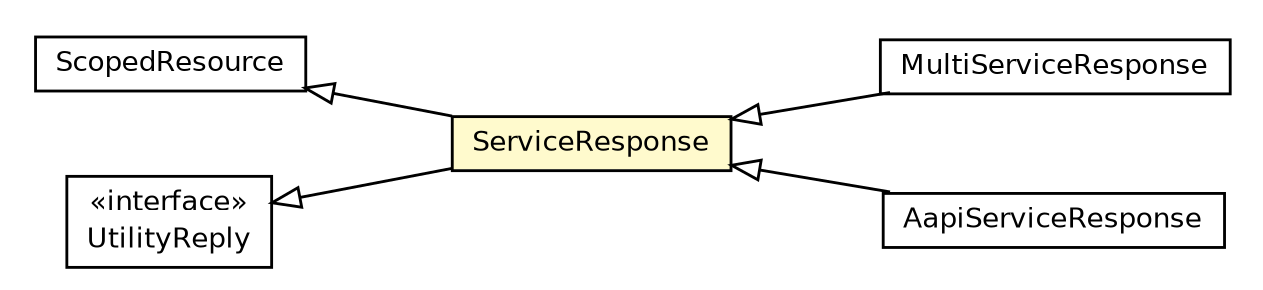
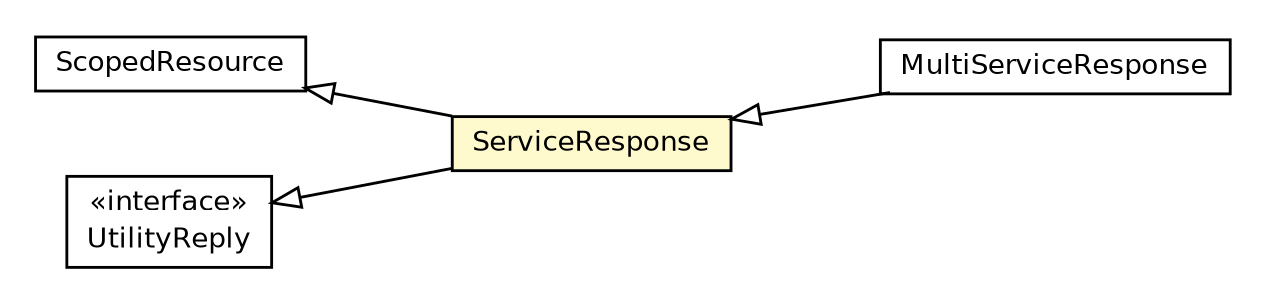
node "AapiServiceResponse": removed
